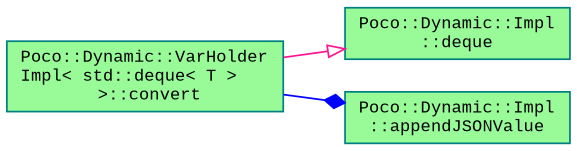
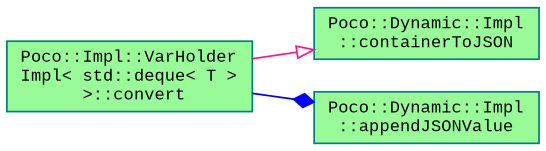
node "Poco::Dynamic::Impl ::deque": label "Poco::Dynamic::Impl ::deque" -> "Poco::Dynamic::Impl ::containerToJSON"
node "Poco::Dynamic::VarHolder Impl< std::deque< T > >::convert": label "Poco::Dynamic::VarHolder Impl< std::deque< T > >::convert" -> "Poco::Impl::VarHolder Impl< std::deque< T > >::convert"
